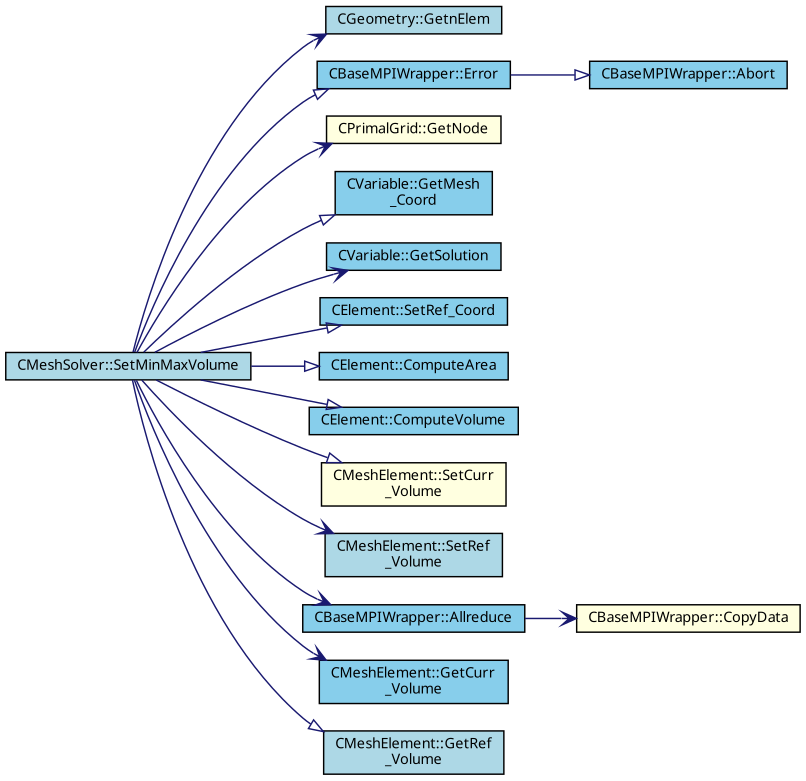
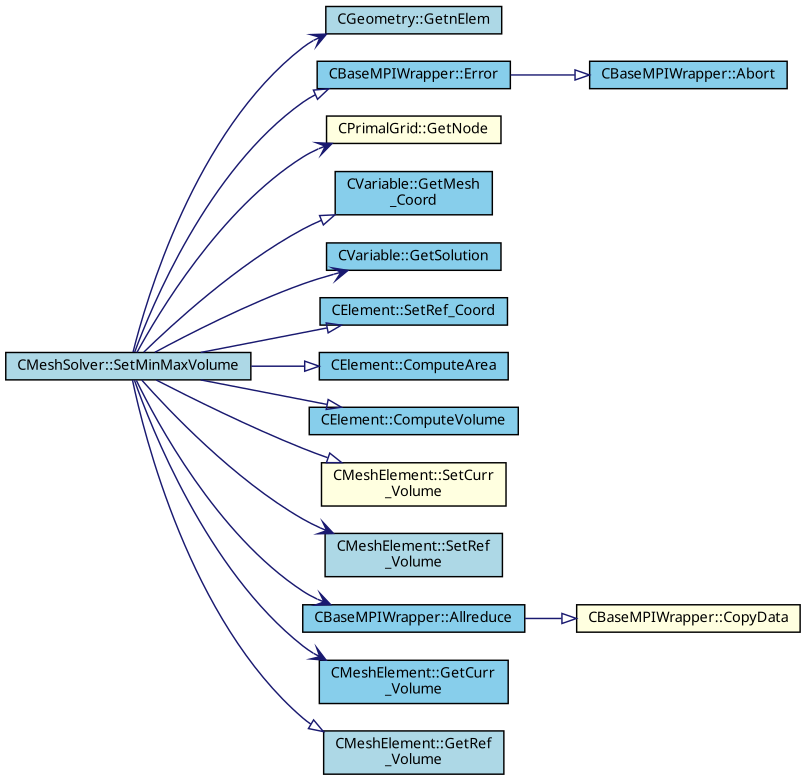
edge "CBaseMPIWrapper::Allreduce" -> "CBaseMPIWrapper::CopyData": arrowhead vee -> onormal
